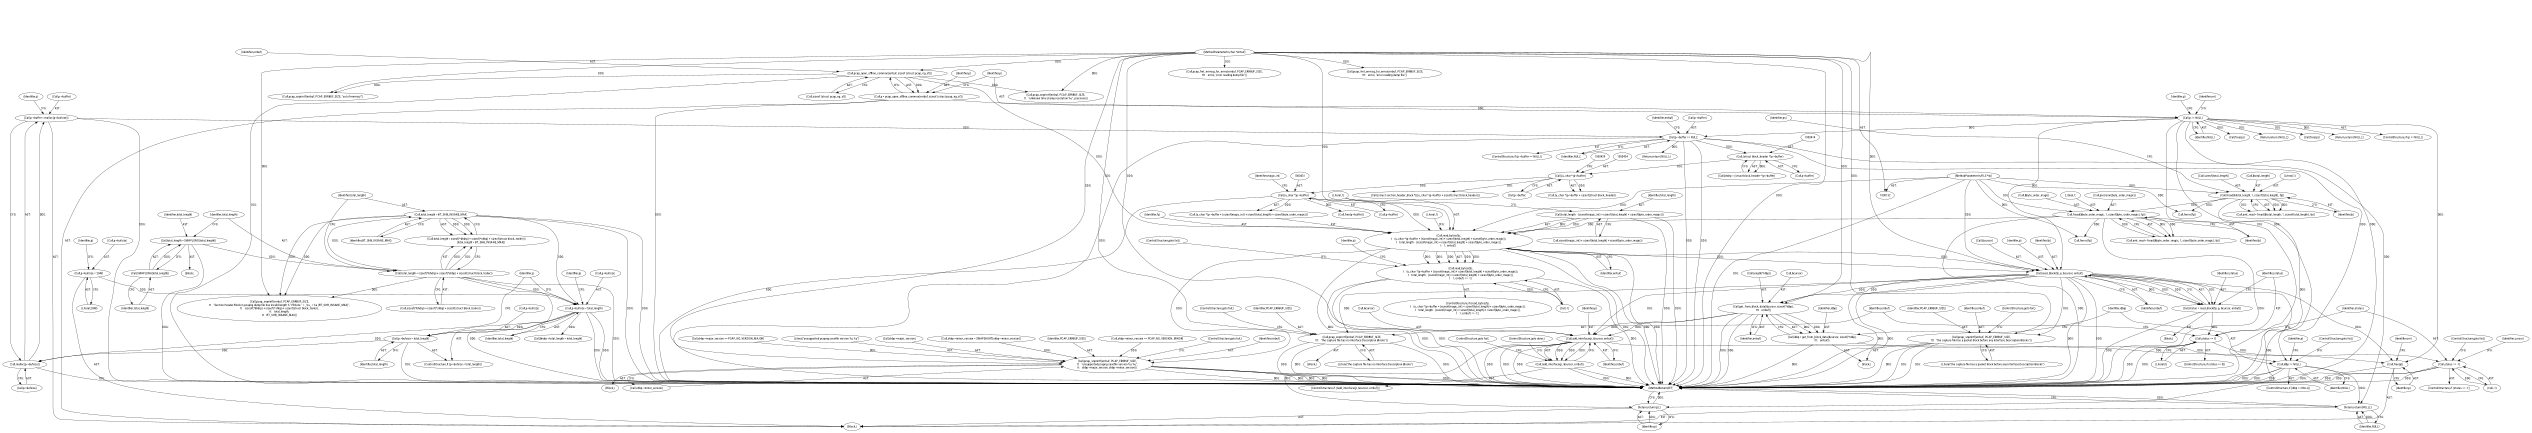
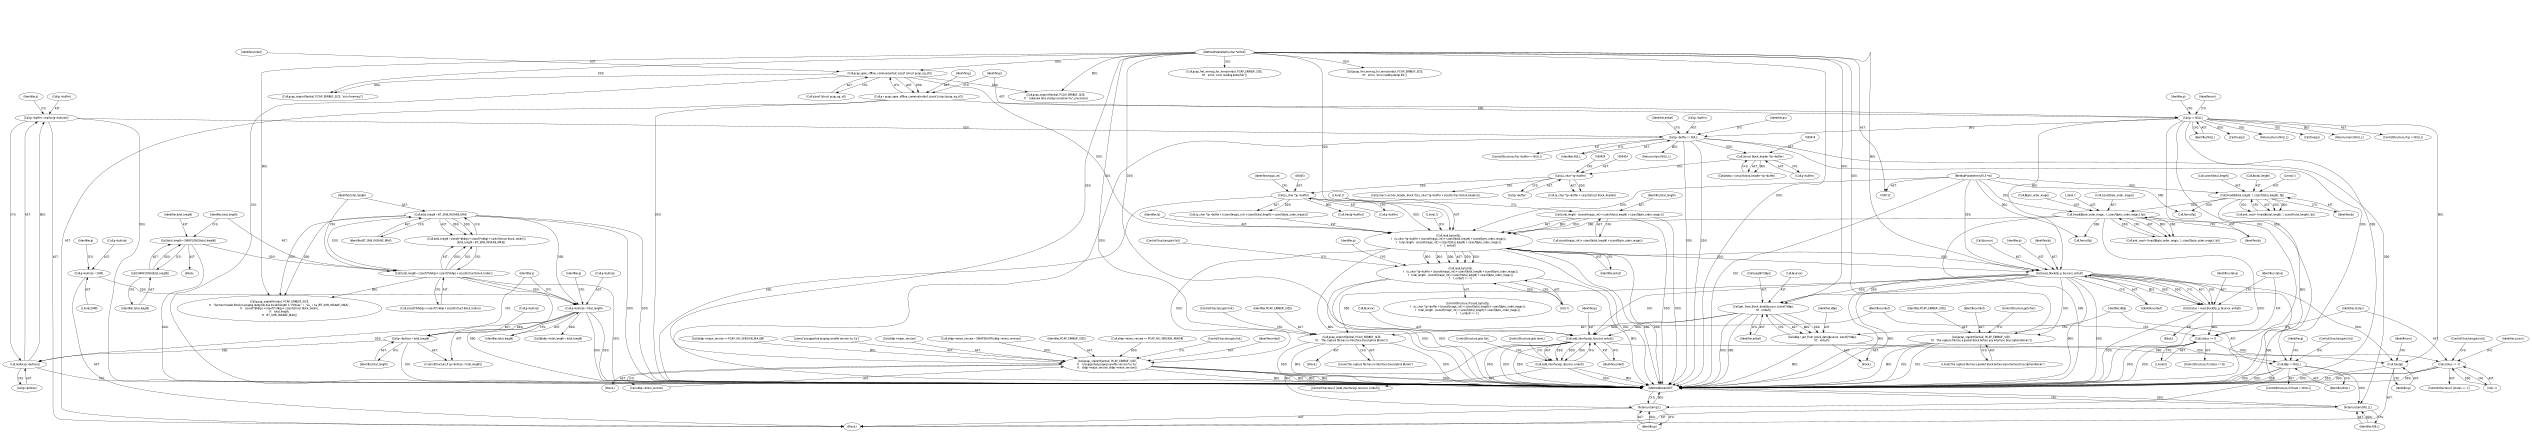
edge "(Identifier,ps)" -> "(Call,fread(&total_length, 1, sizeof(total_length), fp))": now "(Identifier,ps)" -> "(Call,p->buffer == NULL)"
node "(Call,precision(byte_order_magic))": label "(Call,precision(byte_order_magic))" -> "(Call,sizeof(byte_order_magic))"
edge "(Call,p->bufsize = 2048)" -> "(Literal,2048)": removed, label "CFG:"
node "(ControlStructure,if (idbp == NULL))": label "(ControlStructure,if (idbp == NULL))" -> "(ControlStructure,if (fread == NULL))"
